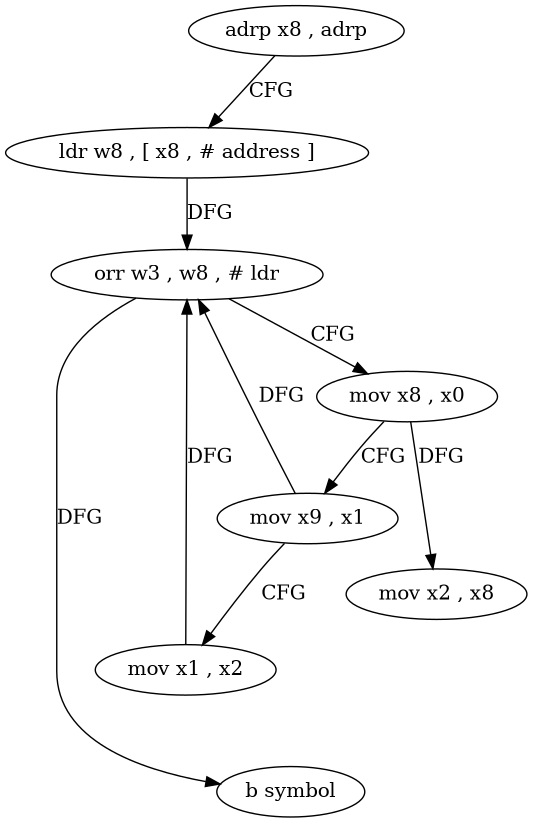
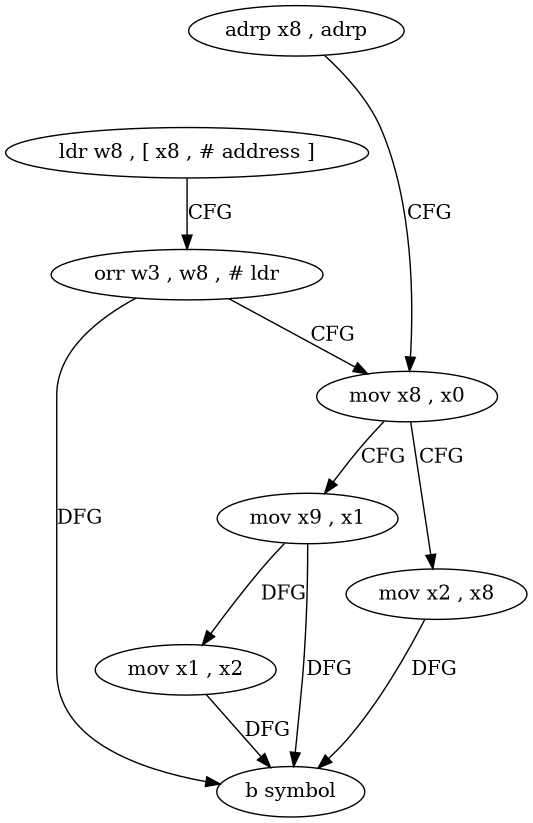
edge "adrp x8 , adrp" -> "ldr w8 , [ x8 , # address ]": now "adrp x8 , adrp" -> "mov x8 , x0"
edge "ldr w8 , [ x8 , # address ]" -> "orr w3 , w8 , # ldr": label "DFG" -> "CFG"
edge "mov x9 , x1" -> "orr w3 , w8 , # ldr": now "mov x9 , x1" -> "b symbol"
edge "mov x8 , x0" -> "mov x2 , x8": label "DFG" -> "CFG"
edge "mov x1 , x2" -> "orr w3 , w8 , # ldr": now "mov x1 , x2" -> "b symbol"
edge "mov x9 , x1" -> "mov x1 , x2": label "CFG" -> "DFG"
edge "mov x2 , x8" -> "b symbol": added, label "DFG"
